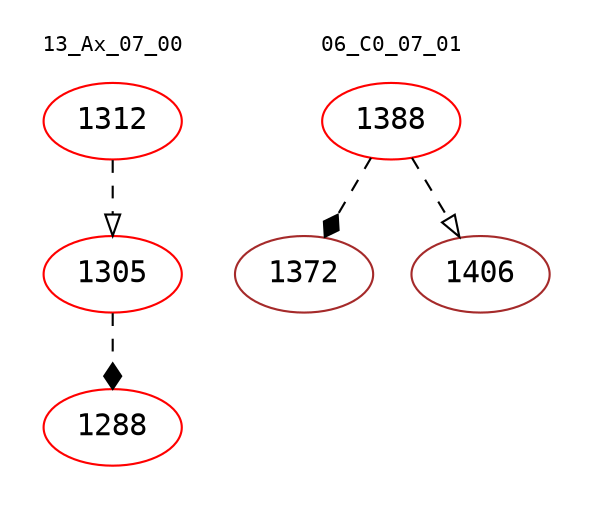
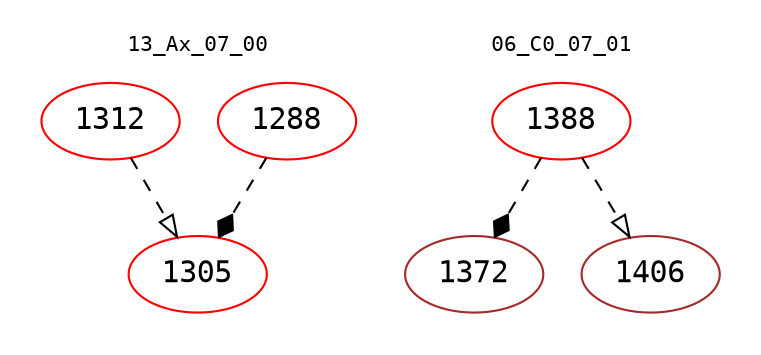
edge "1305" -> "1288": reversed
